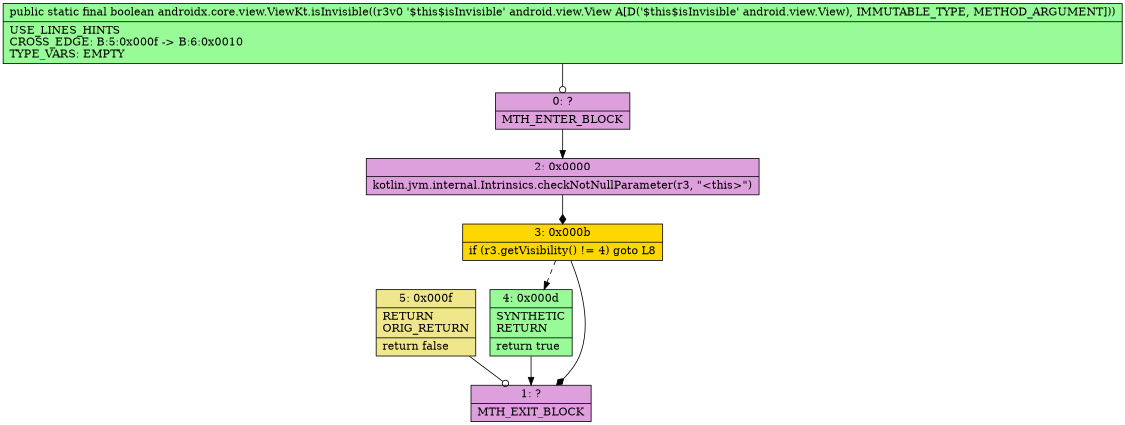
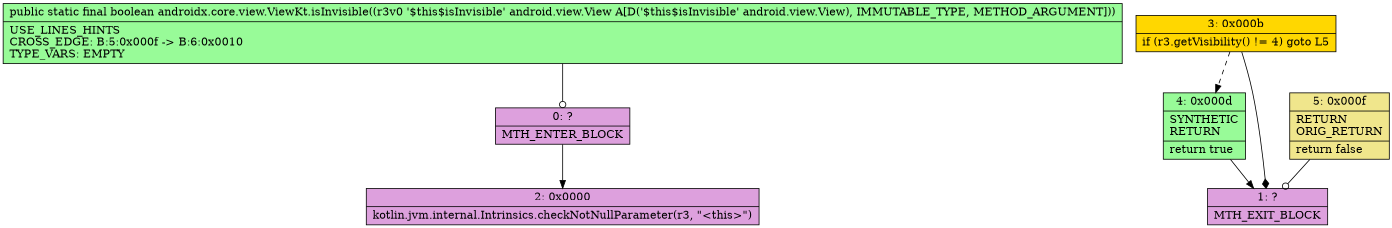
edge "2: 0x0000" -> "3: 0x000b": removed
node "3: 0x000b": text "if (r3.getVisibility() != 4) goto L8" -> "if (r3.getVisibility() != 4) goto L5"
